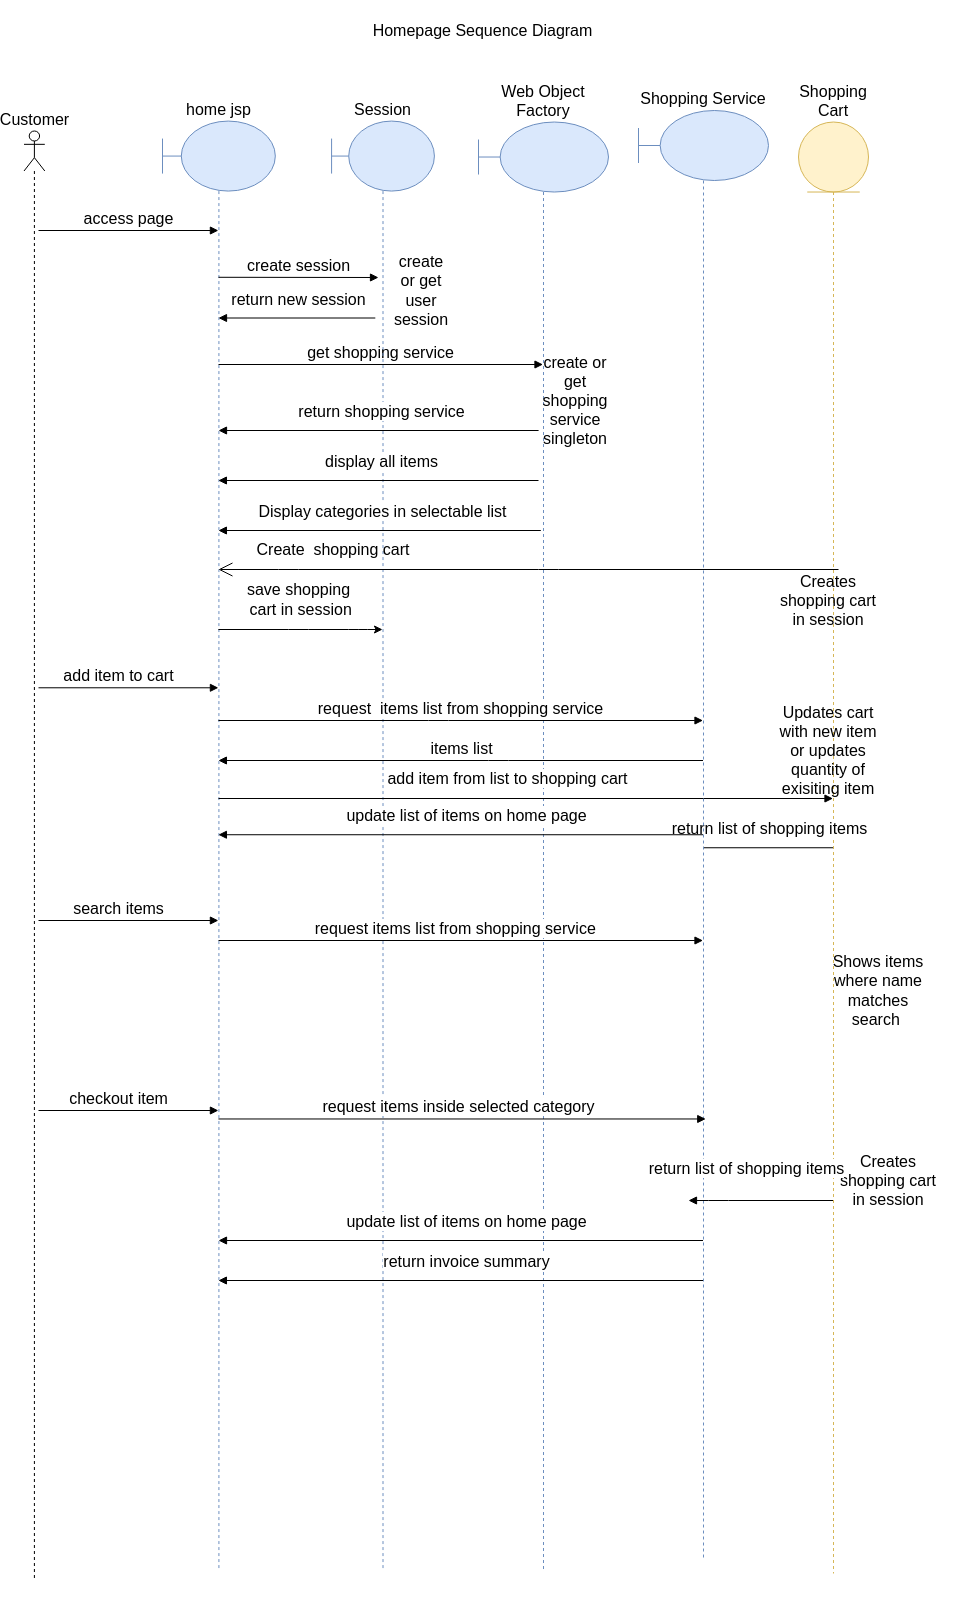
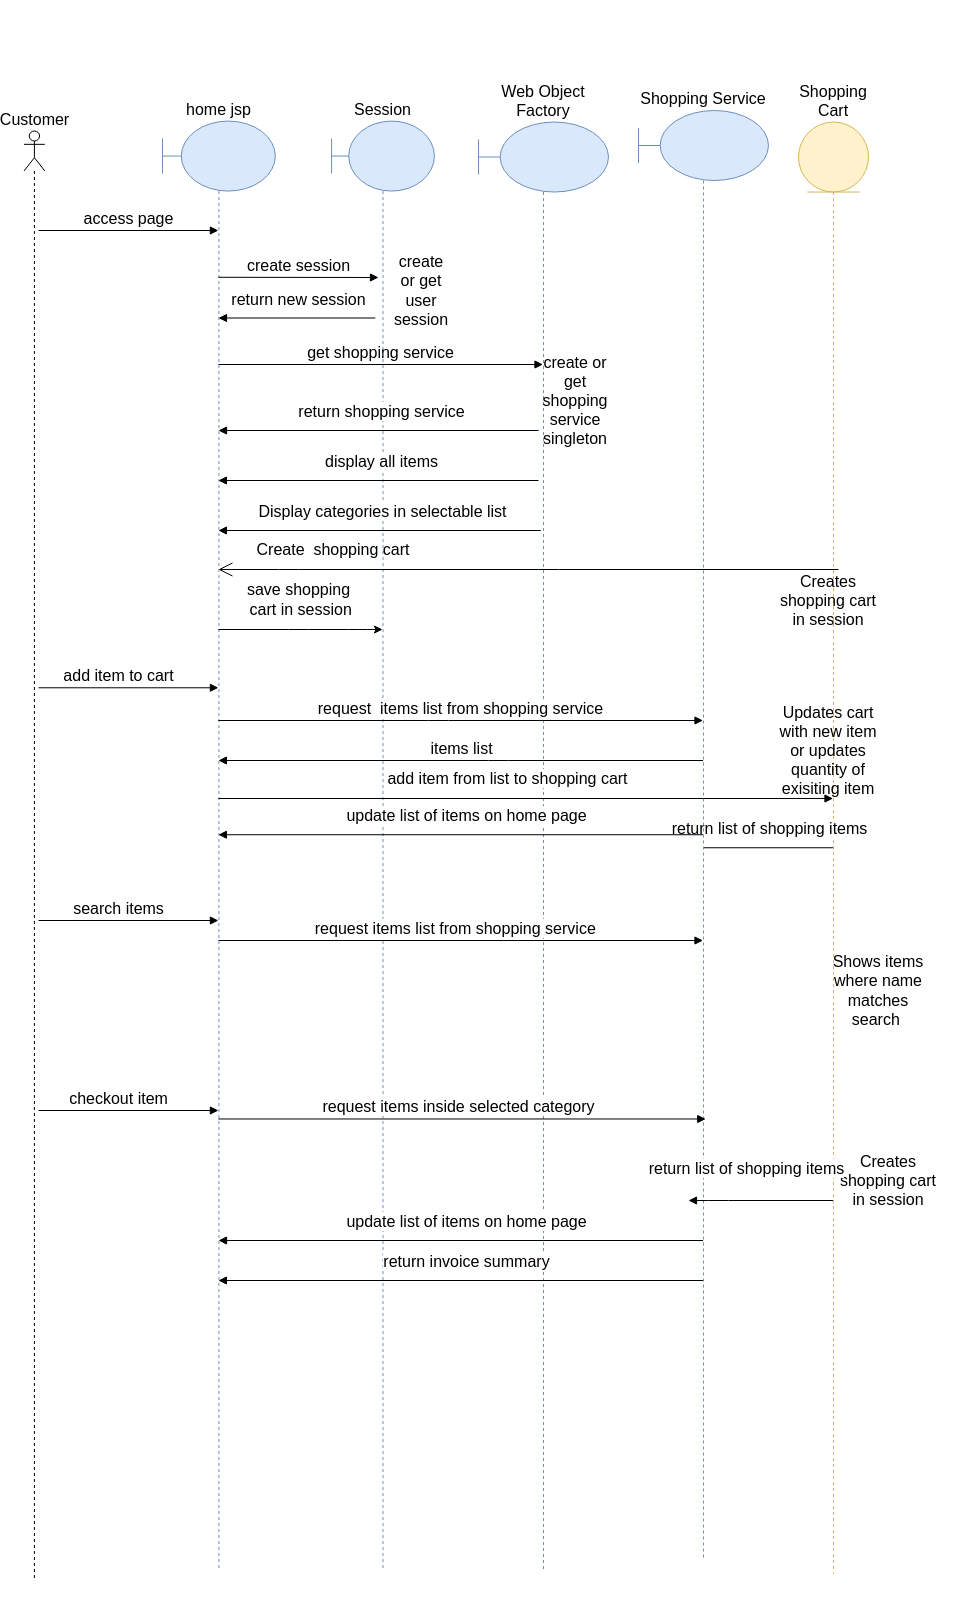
node "Homepage Sequence Diagram": removed
